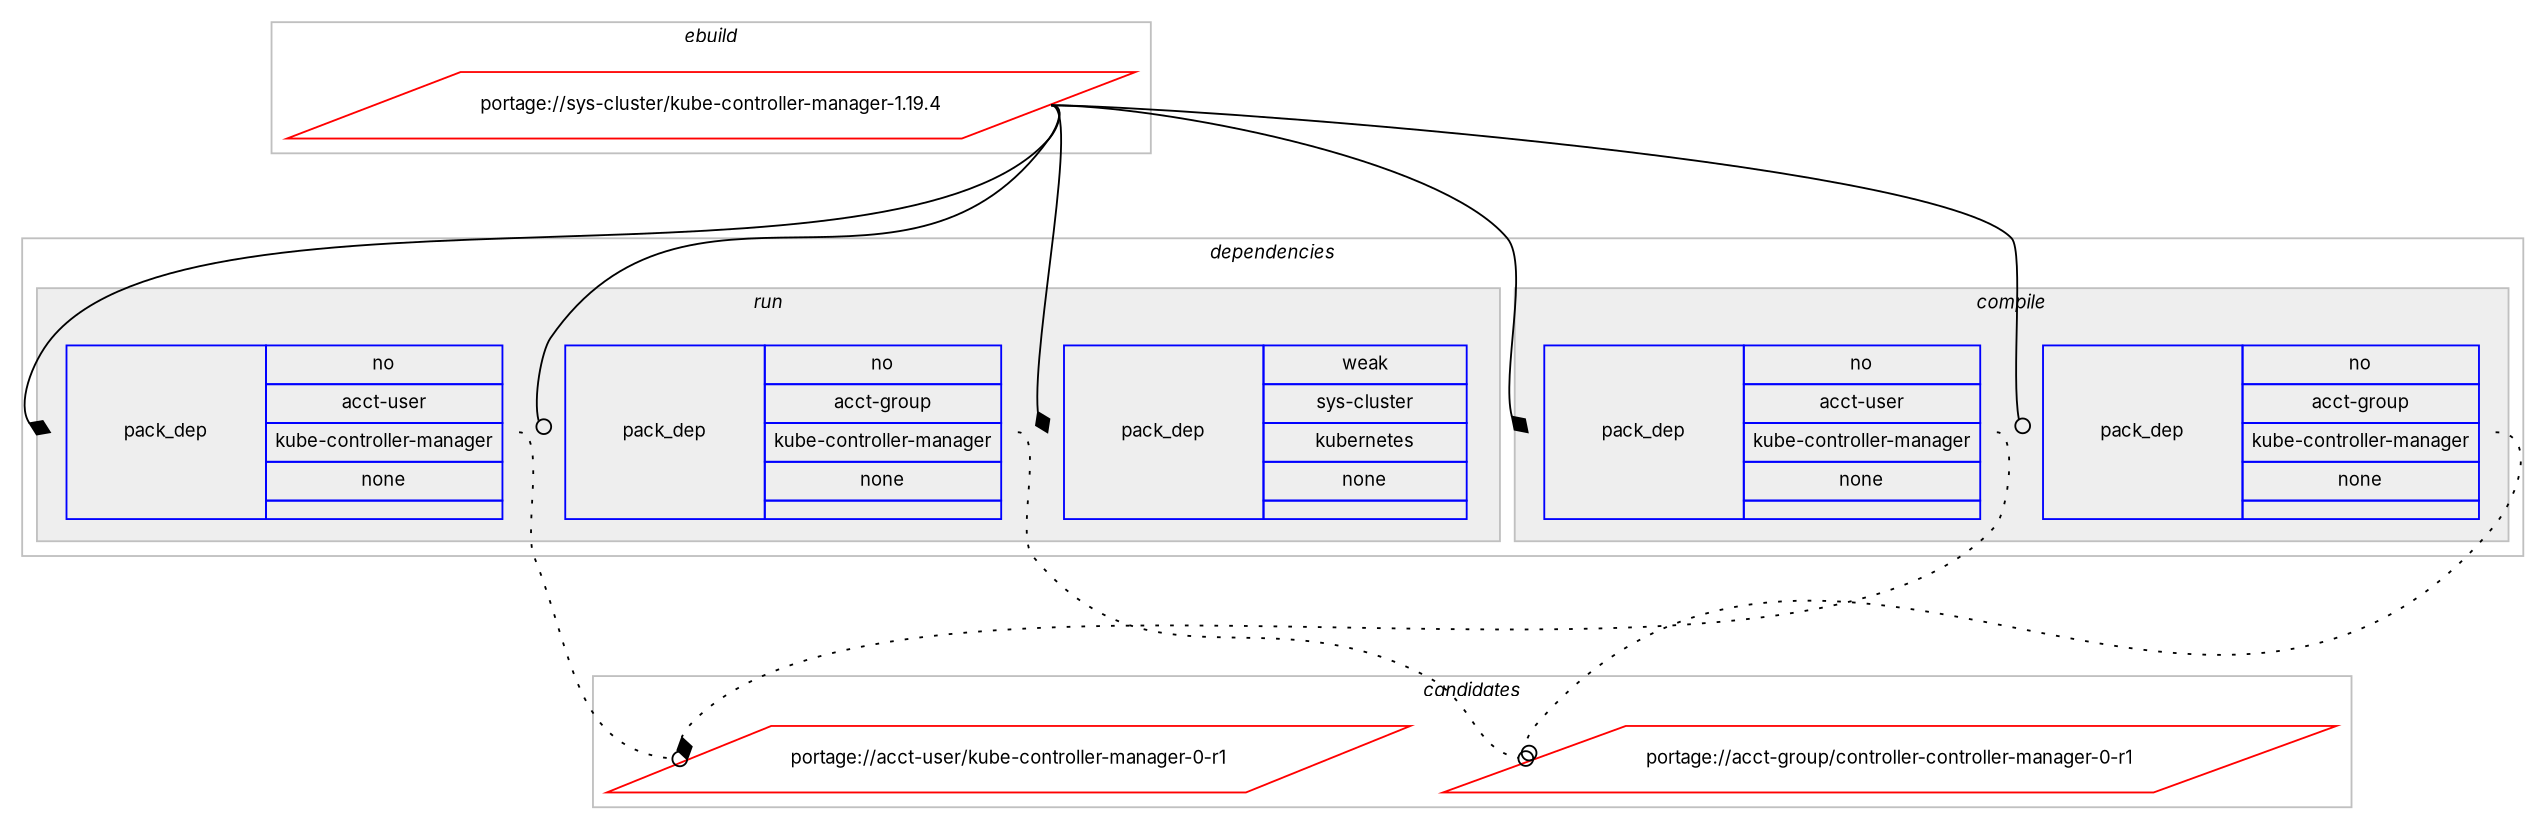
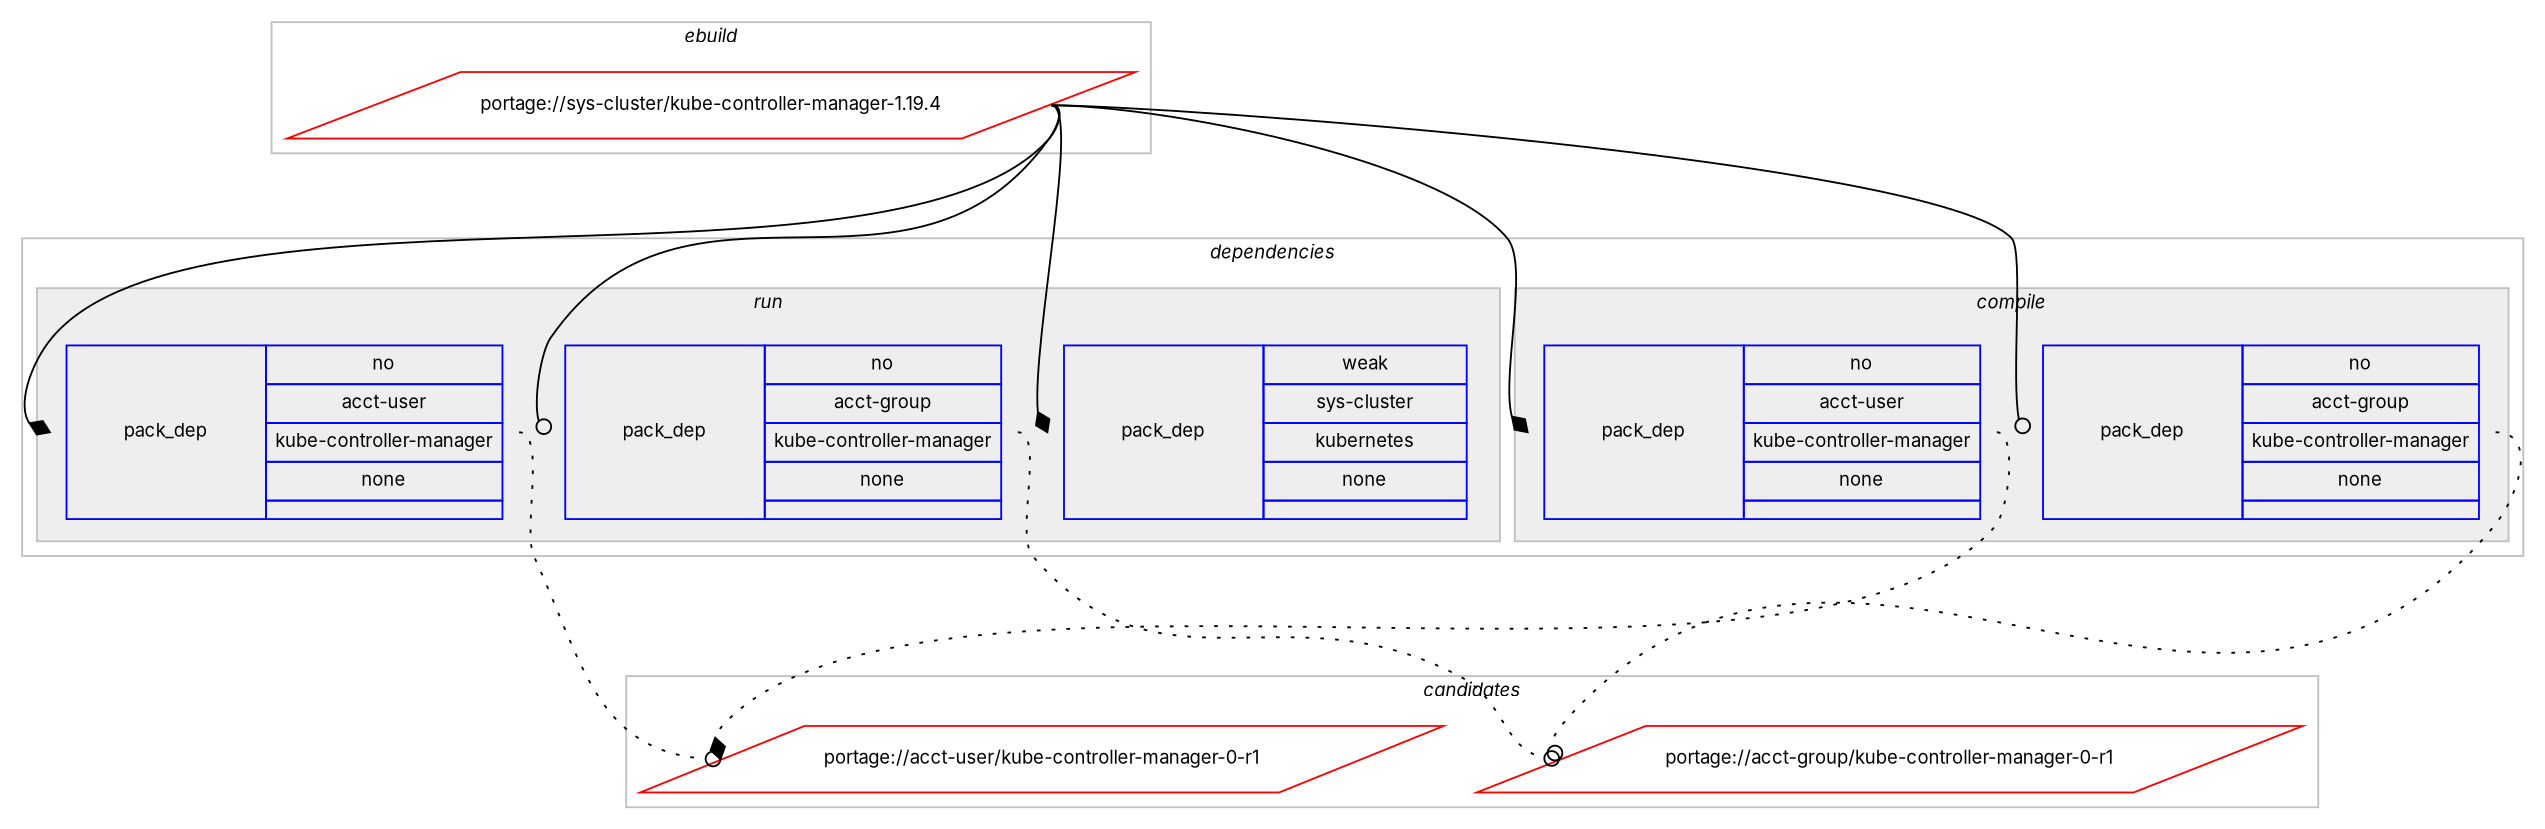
node "portage://acct-group/controller-controller-manager-0-r1": label "portage://acct-group/controller-controller-manager-0-r1" -> "portage://acct-group/kube-controller-manager-0-r1"
